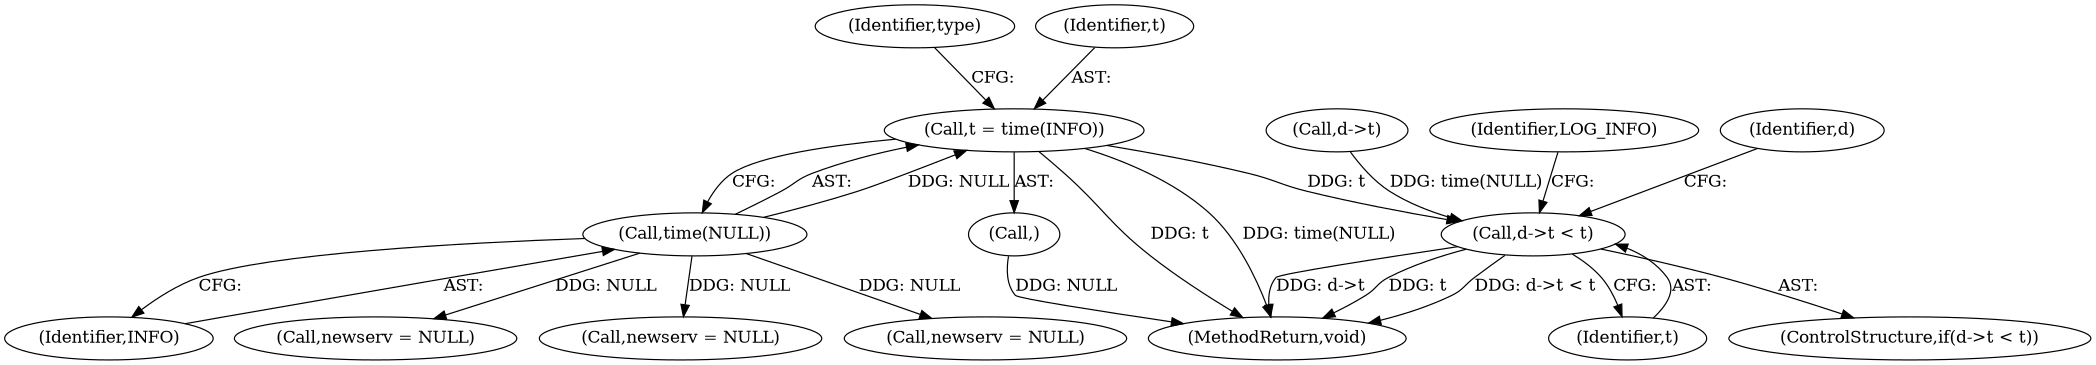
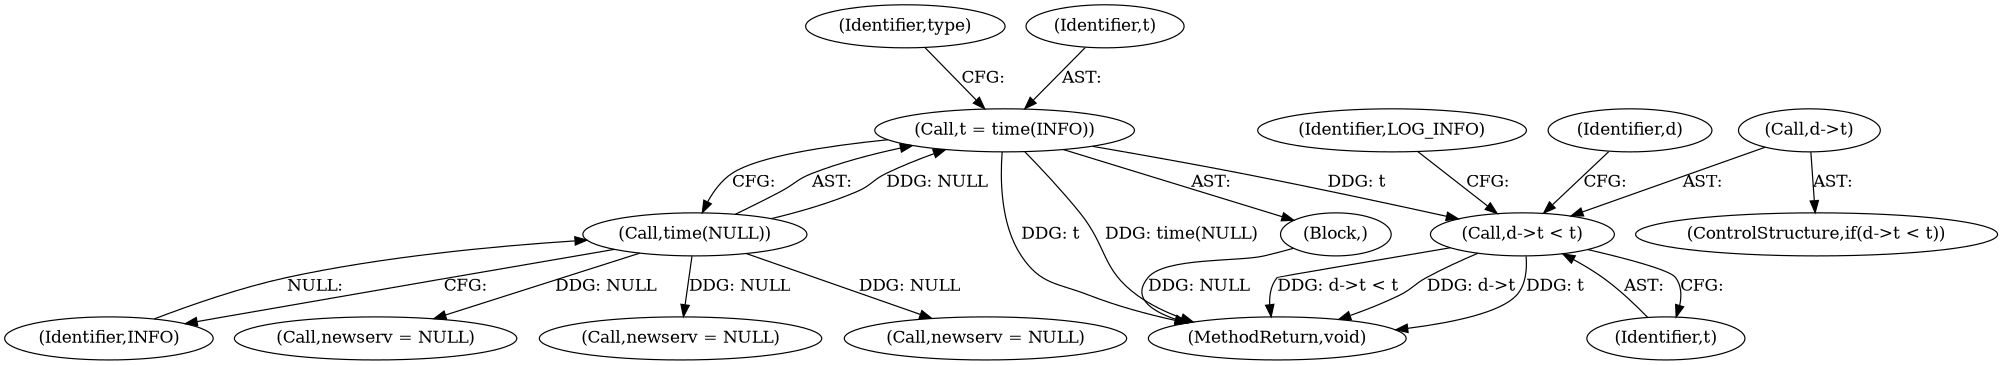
edge "(Call,d->t)" -> "(Call,d->t < t)": label "DDG: time(NULL)" -> "AST: "
node "(Call,)": label "(Call,)" -> "(Block,)"
edge "(Call,d->t < t)" -> "(ControlStructure,if(d->t < t))": now "(Call,d->t)" -> "(ControlStructure,if(d->t < t))"
edge "(Identifier,INFO)" -> "(Call,time(NULL))": label "AST: " -> "NULL: "
